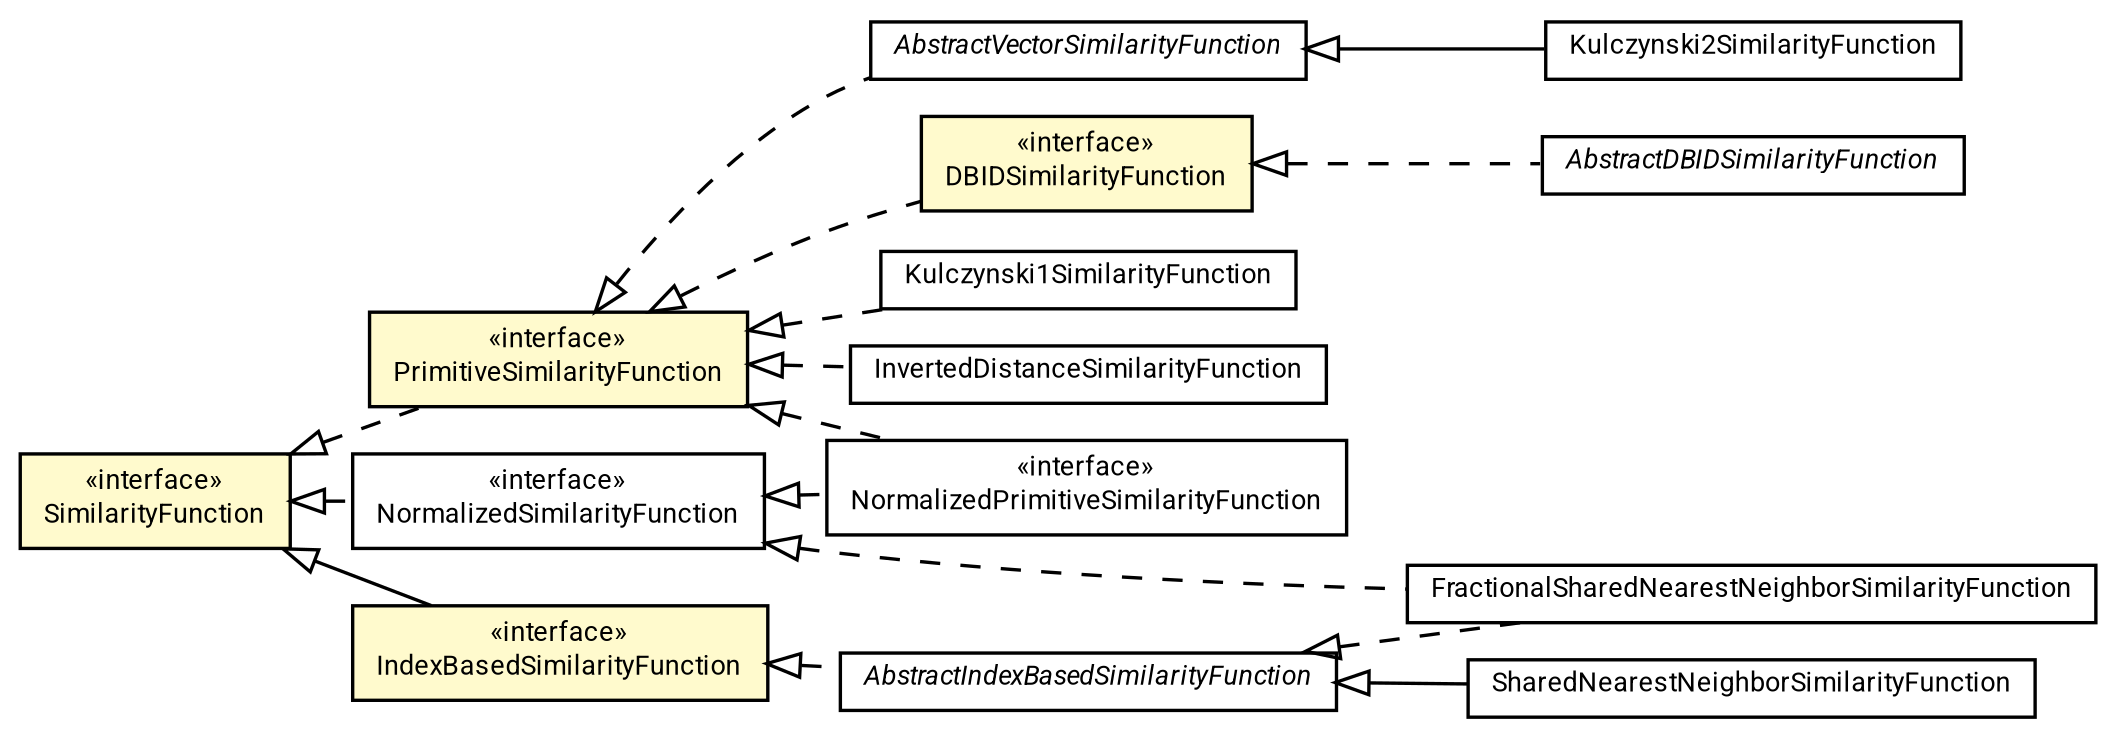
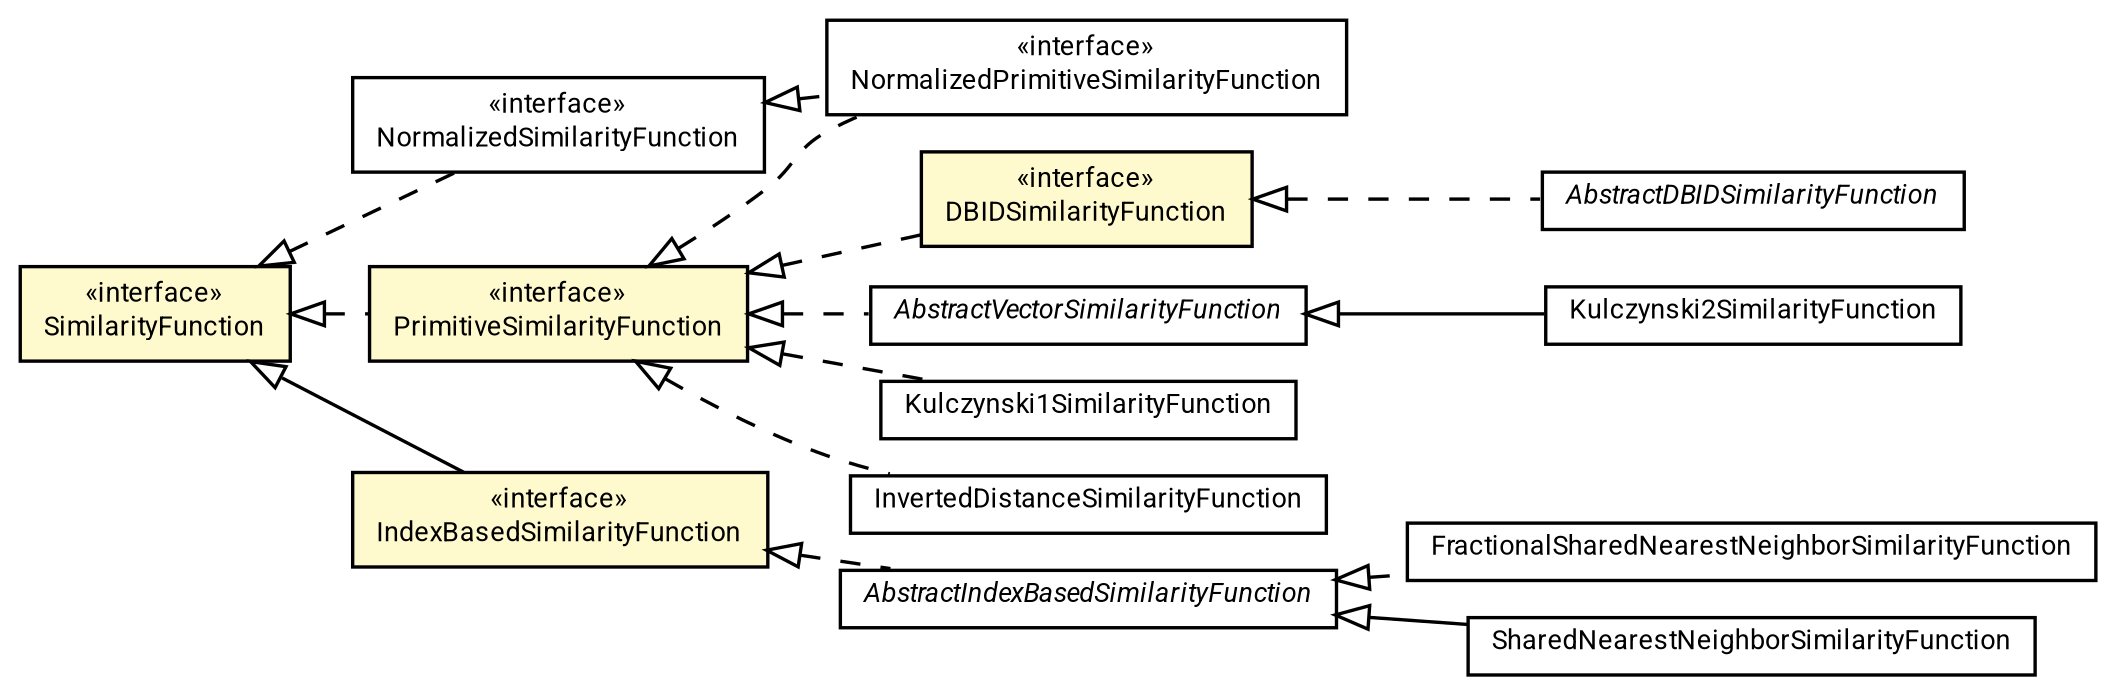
edge "FractionalSharedNearestNeighborSimilarityFunction" -> "NormalizedSimilarityFunction": removed
